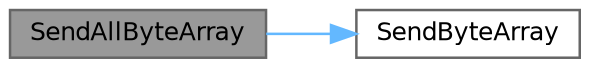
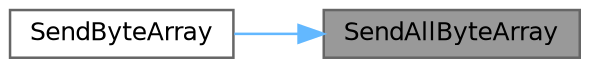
edge "SendAllByteArray" -> "SendByteArray": reversed
